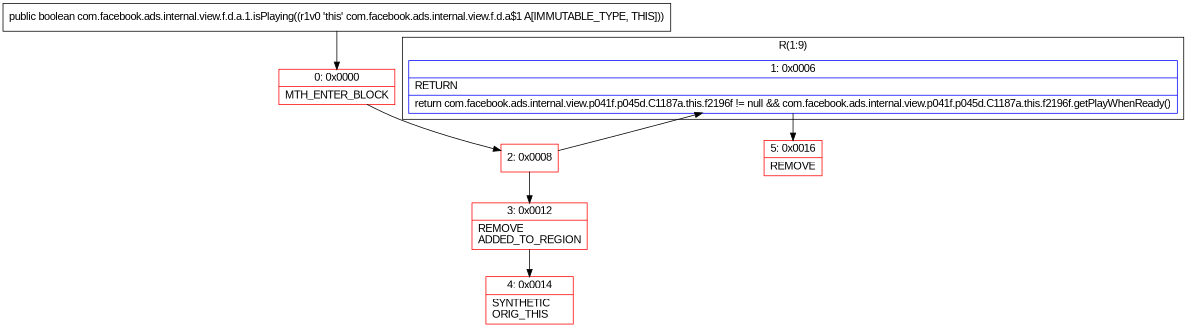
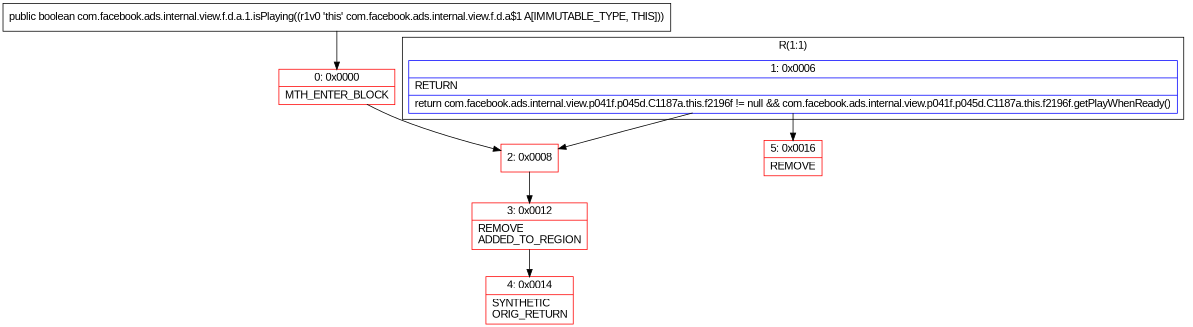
cluster "R(1:9)": label "R(1:9)" -> "R(1:1)"
edge "2: 0x0008" -> "1: 0x0006": reversed
node "4: 0x0014": text "ORIG_THIS" -> "ORIG_RETURN"
